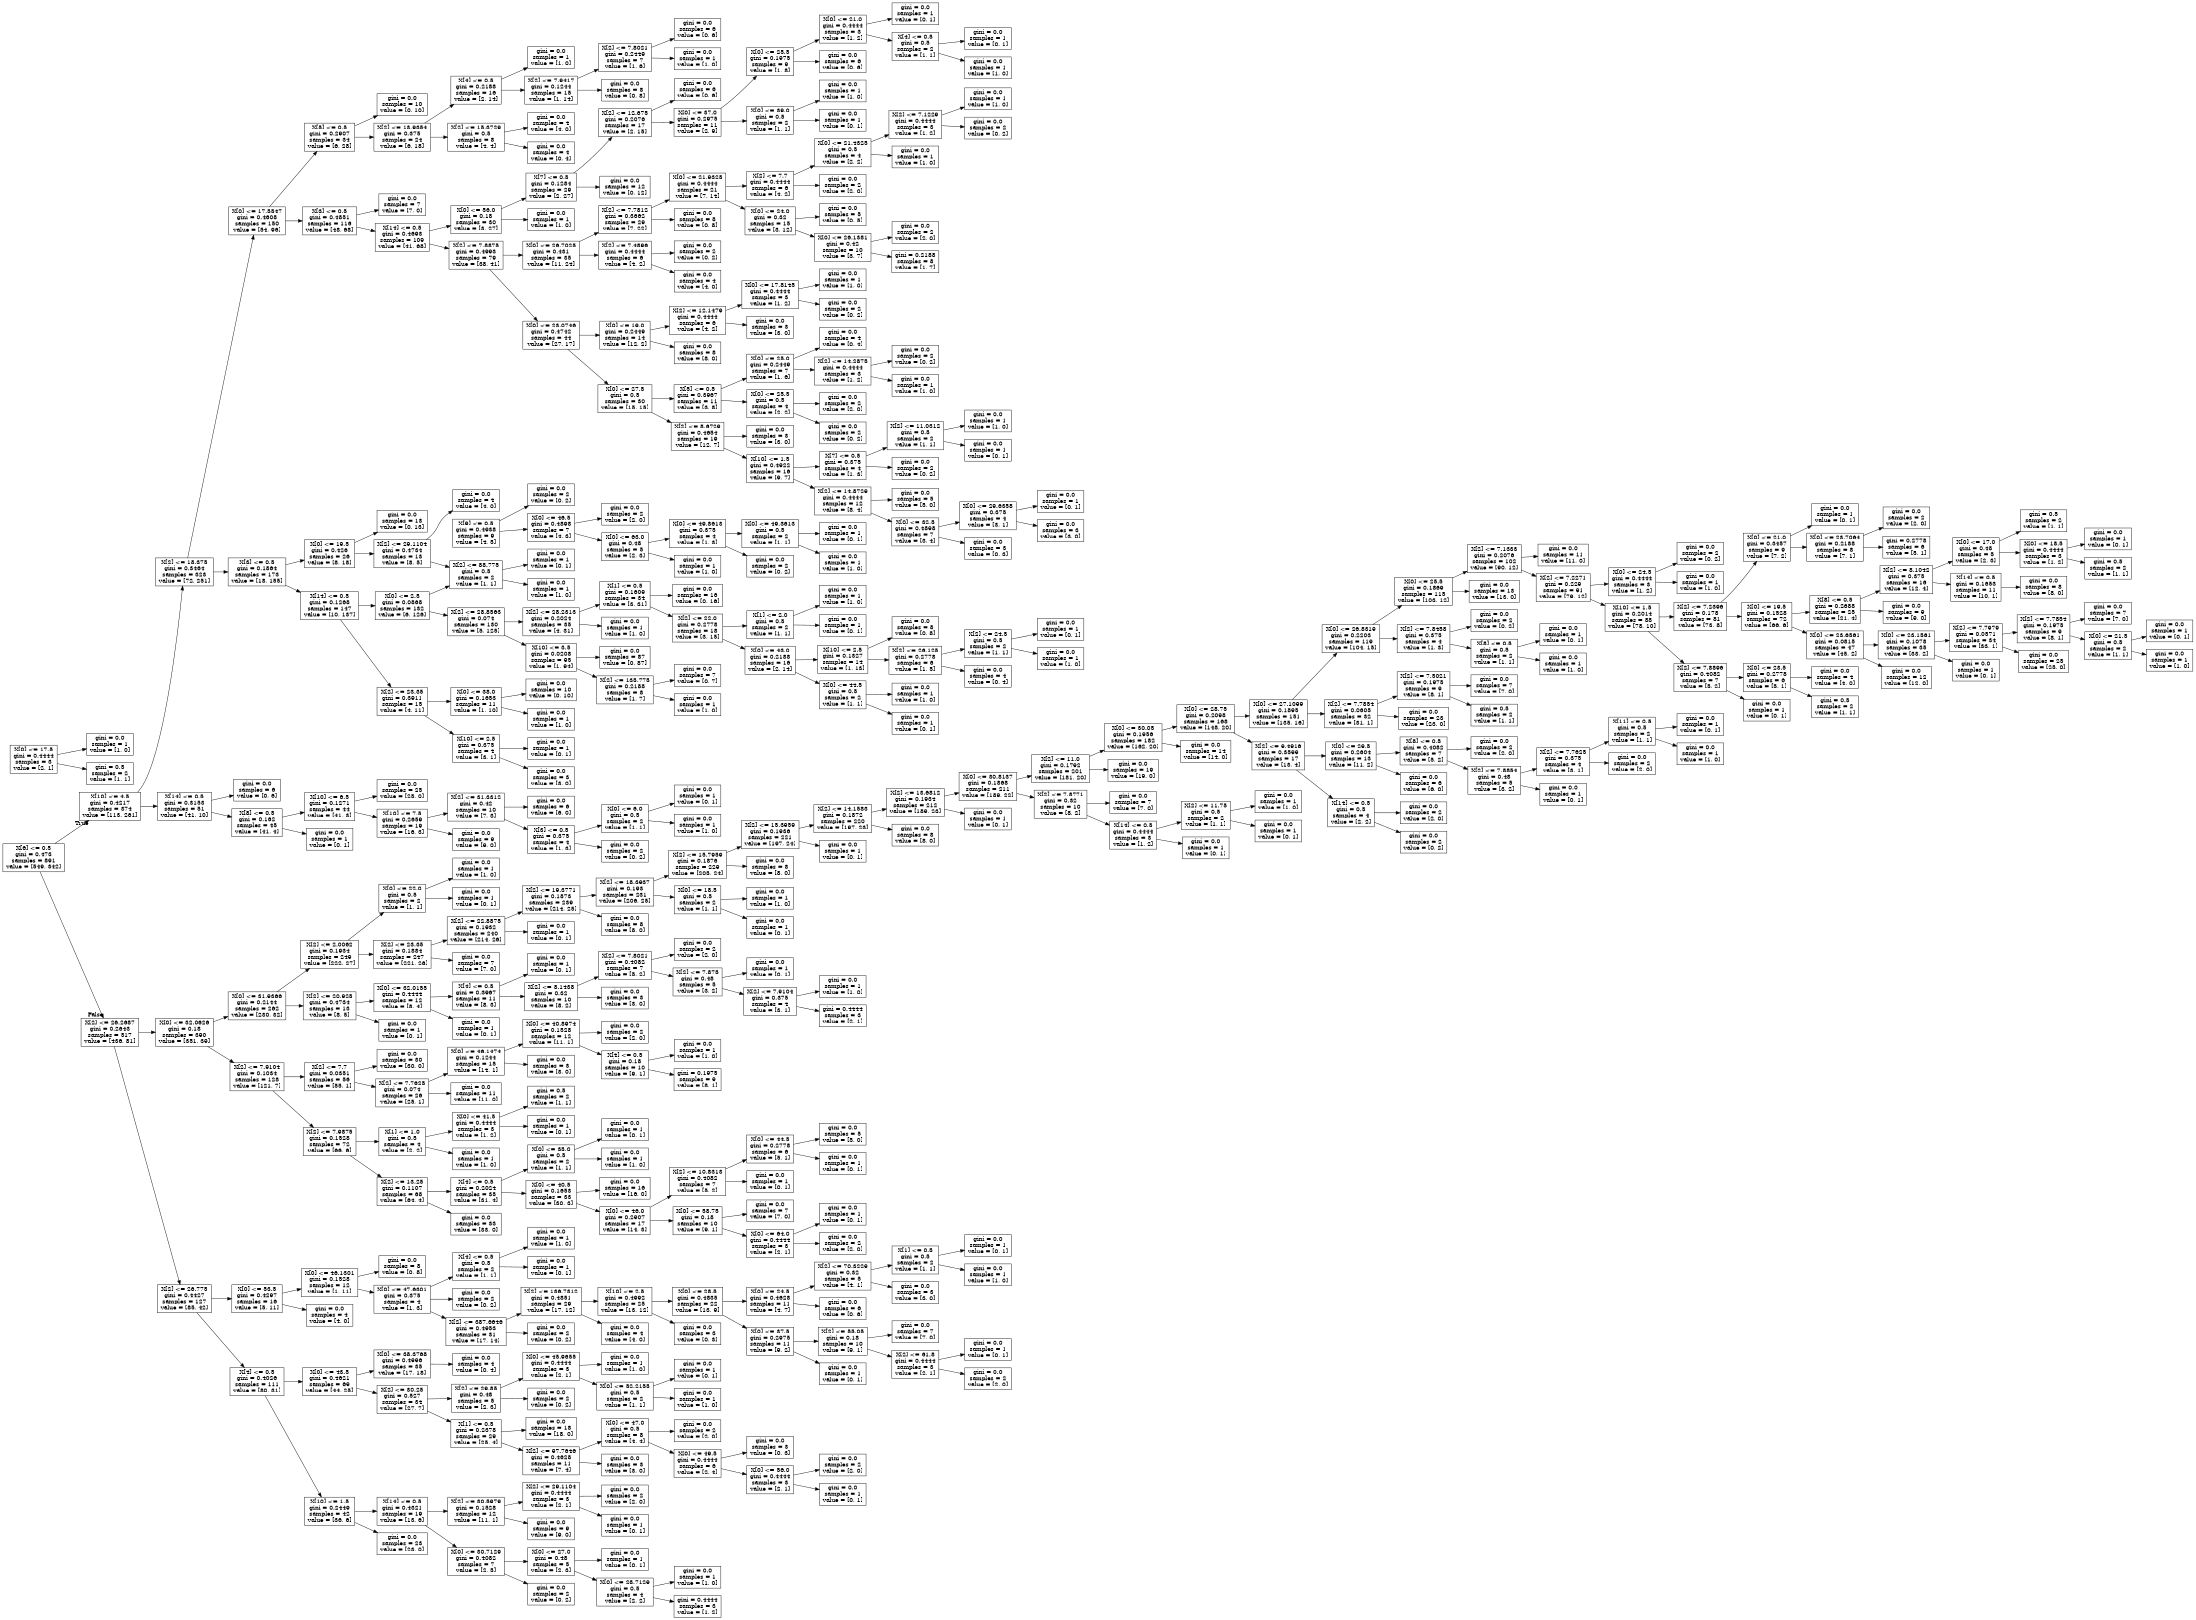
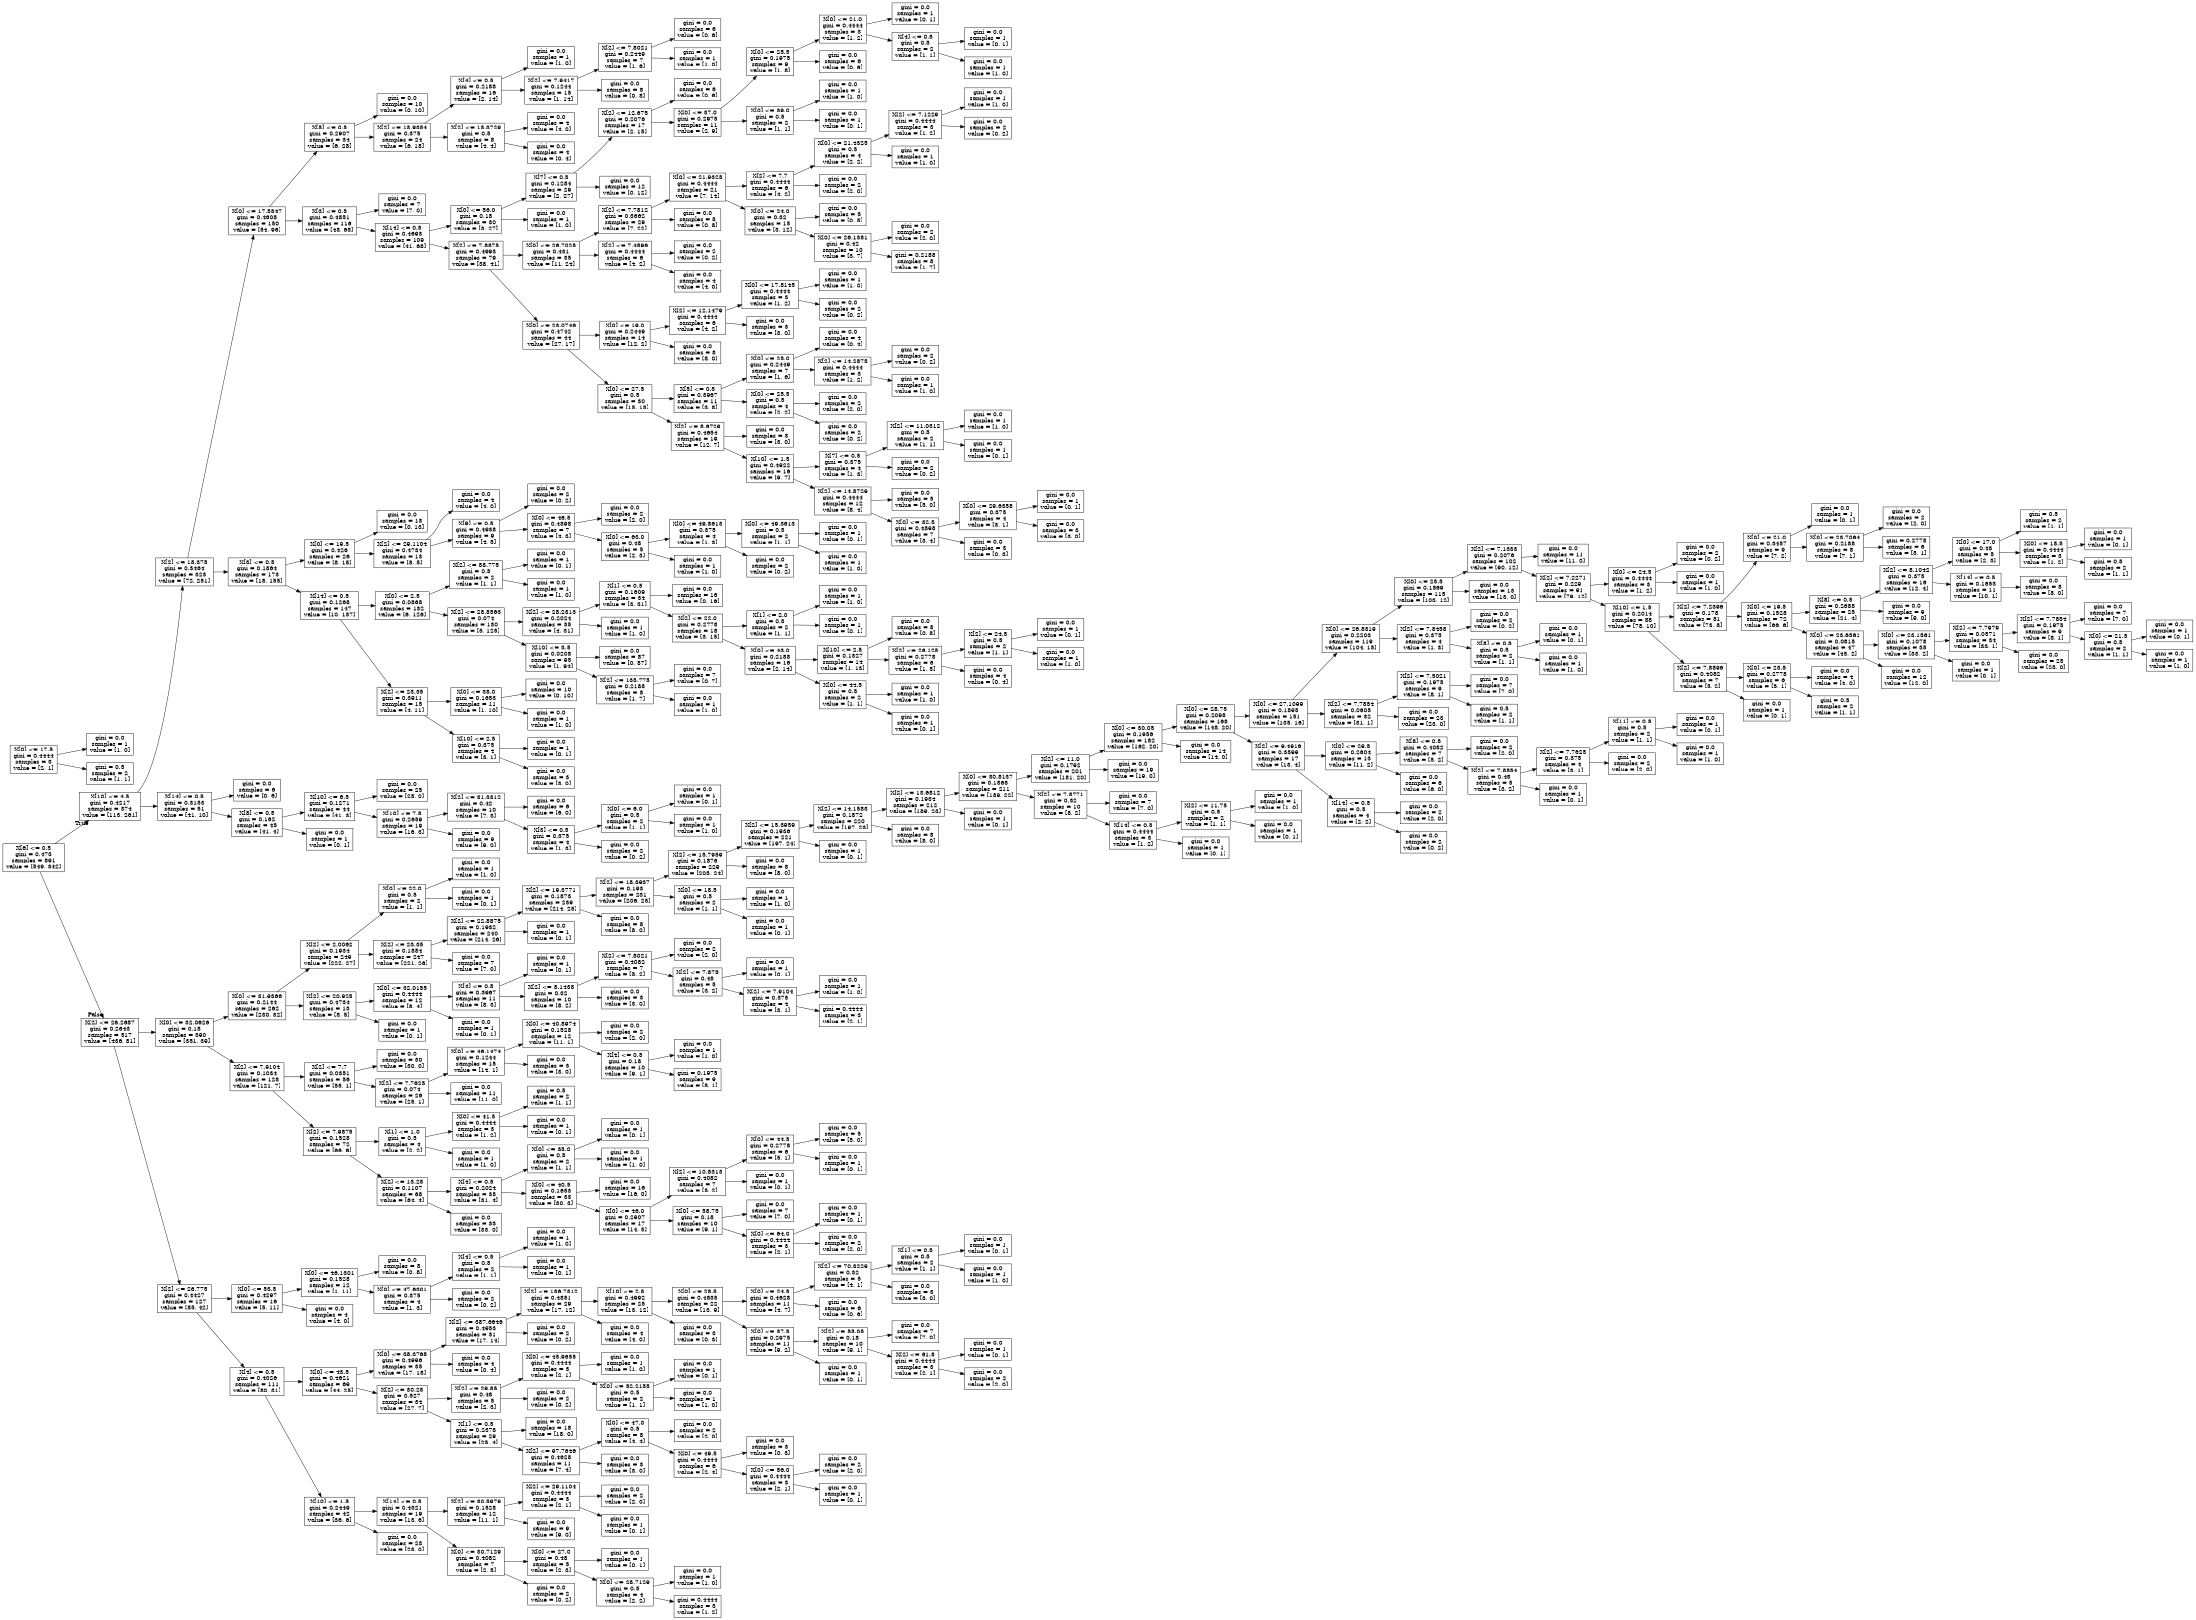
edge "X[2] <= 29.1104 gini = 0.4734 samples = 13 value = [8, 5]" -> "X[2] <= 88.775 gini = 0.5 samples = 2 value = [1, 1]": now "X[2] <= 29.1104 gini = 0.4734 samples = 13 value = [8, 5]" -> "X[9] <= 0.5 gini = 0.4938 samples = 9 value = [4, 5]"
edge "X[0] <= 47.6301 gini = 0.375 samples = 4 value = [1, 3]" -> "X[2] <= 387.6646 gini = 0.4953 samples = 31 value = [17, 14]": now "X[0] <= 38.3768 gini = 0.4996 samples = 35 value = [17, 18]" -> "X[2] <= 387.6646 gini = 0.4953 samples = 31 value = [17, 14]"
